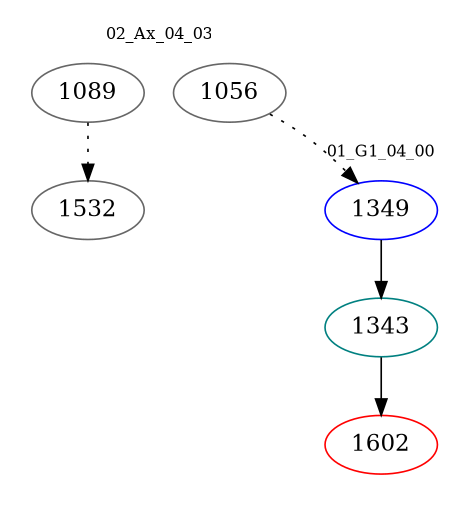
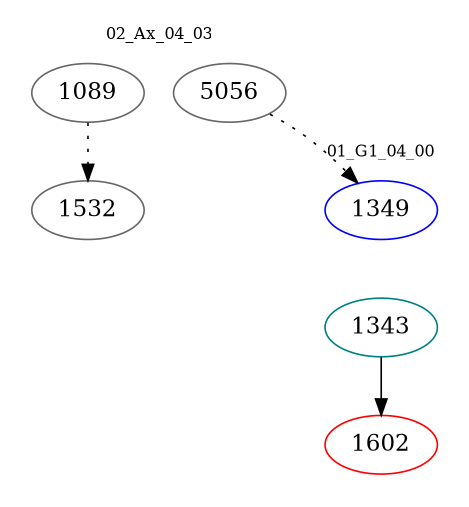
node "1056": label "1056" -> "5056"
edge "1349" -> "1343": removed
